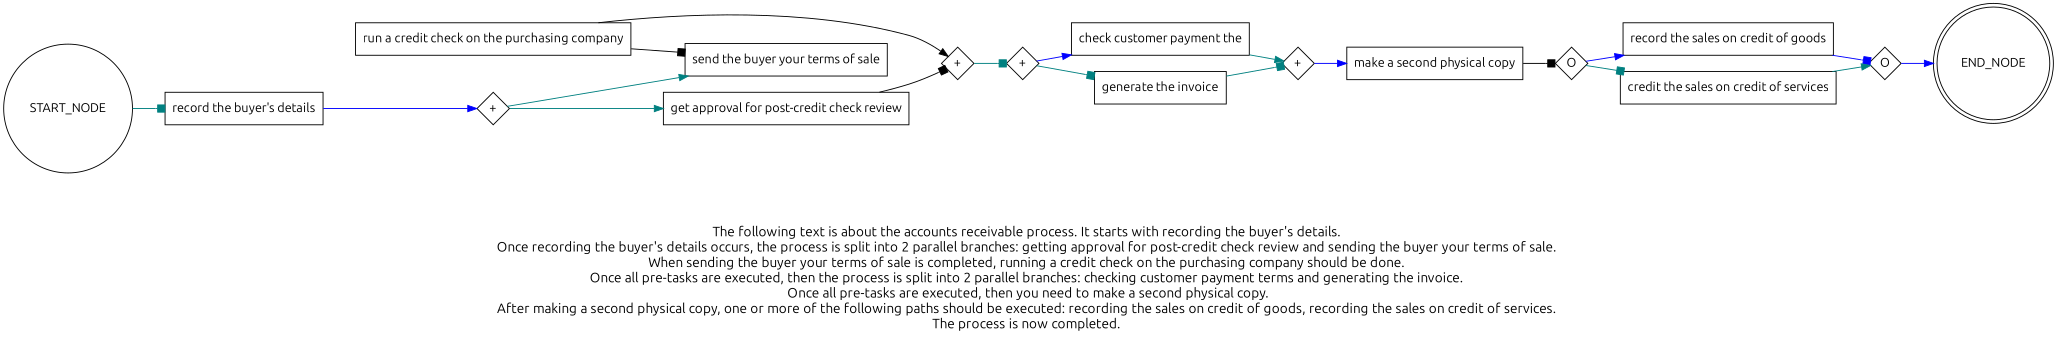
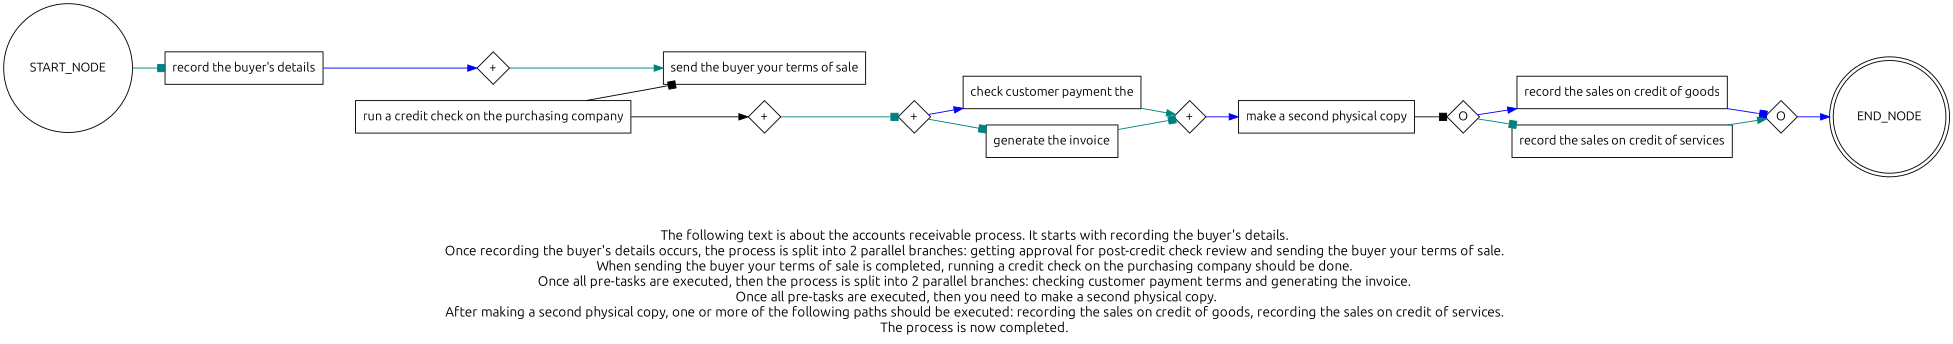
node "credit the sales on credit of services": label "credit the sales on credit of services" -> "record the sales on credit of services"
node "get approval for post-credit check review": removed
